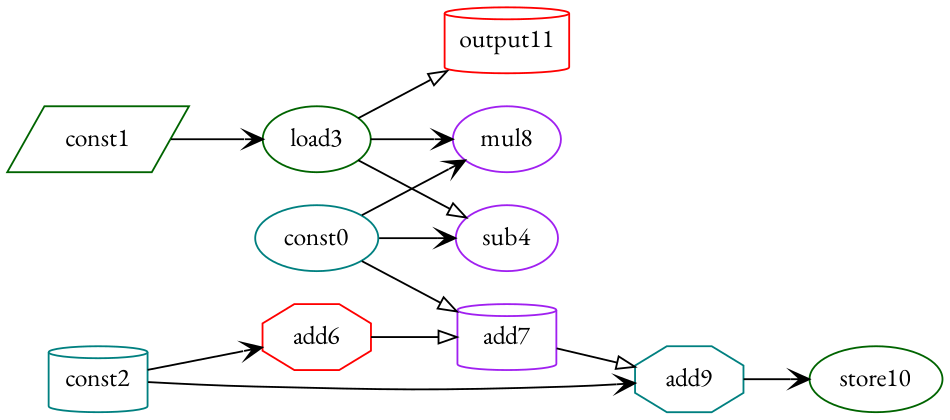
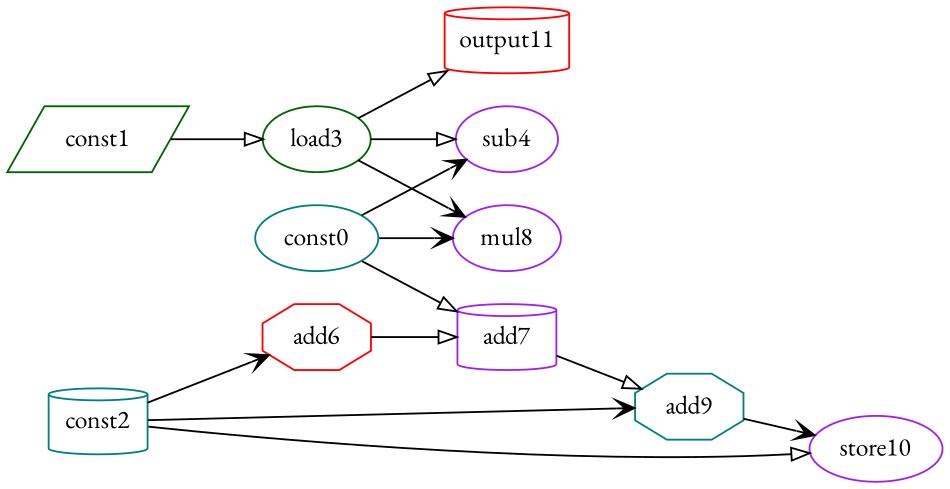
edge "const1" -> "load3": arrowhead vee -> onormal
node "store10": color darkgreen -> purple
edge "const2" -> "store10": added
